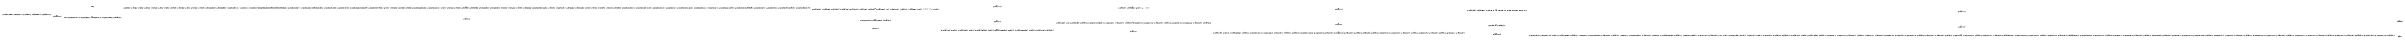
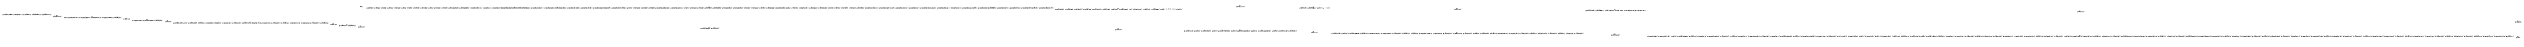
node "6226: write-variable[v39,'components']*": added
